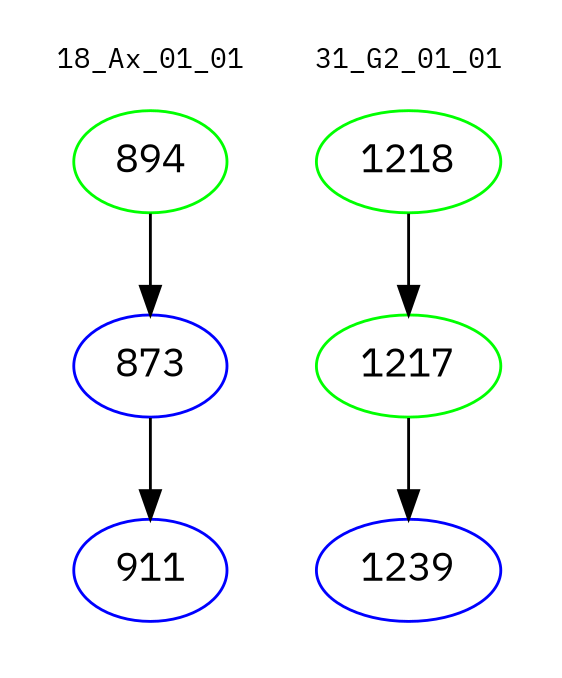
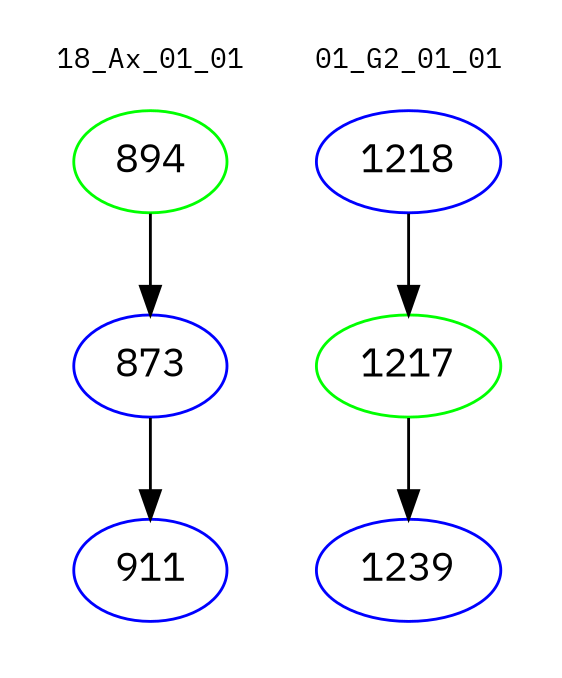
cluster "31_G2_01_01": label "31_G2_01_01" -> "01_G2_01_01"
node "1218": color green -> blue
